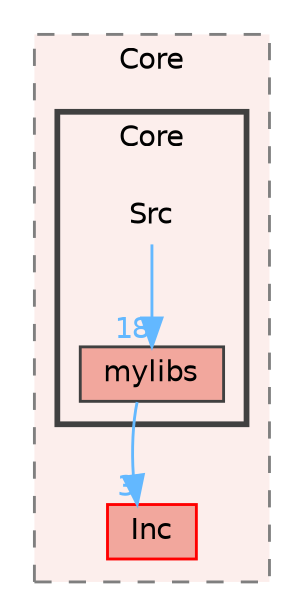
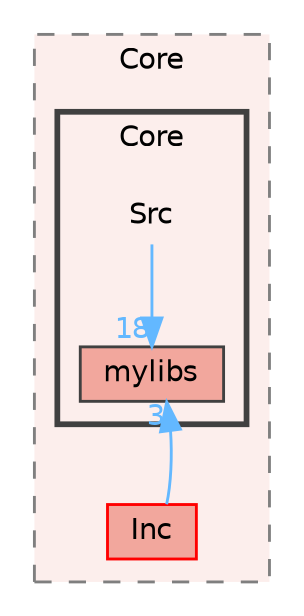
edge "mylibs" -> "Inc": reversed
